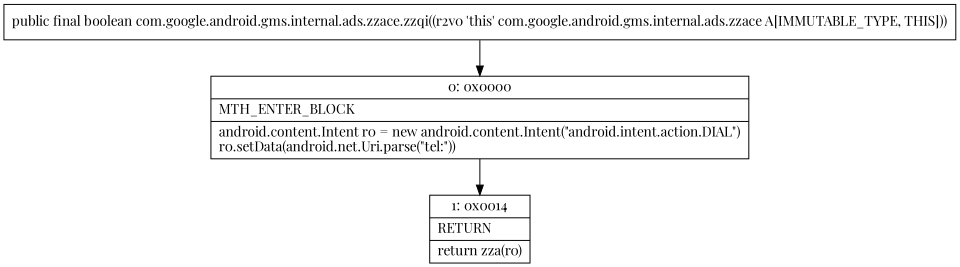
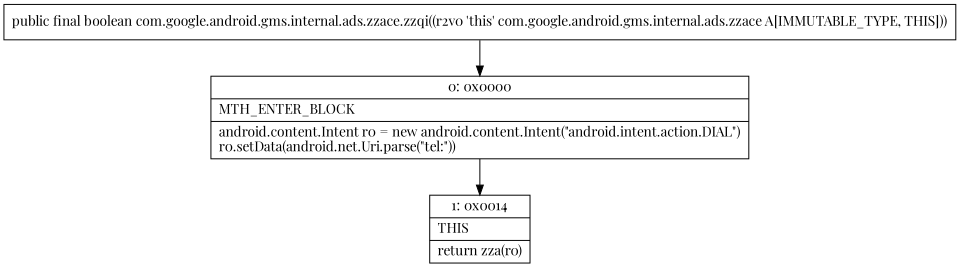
node "1: 0x0014": text "RETURN" -> "THIS"
